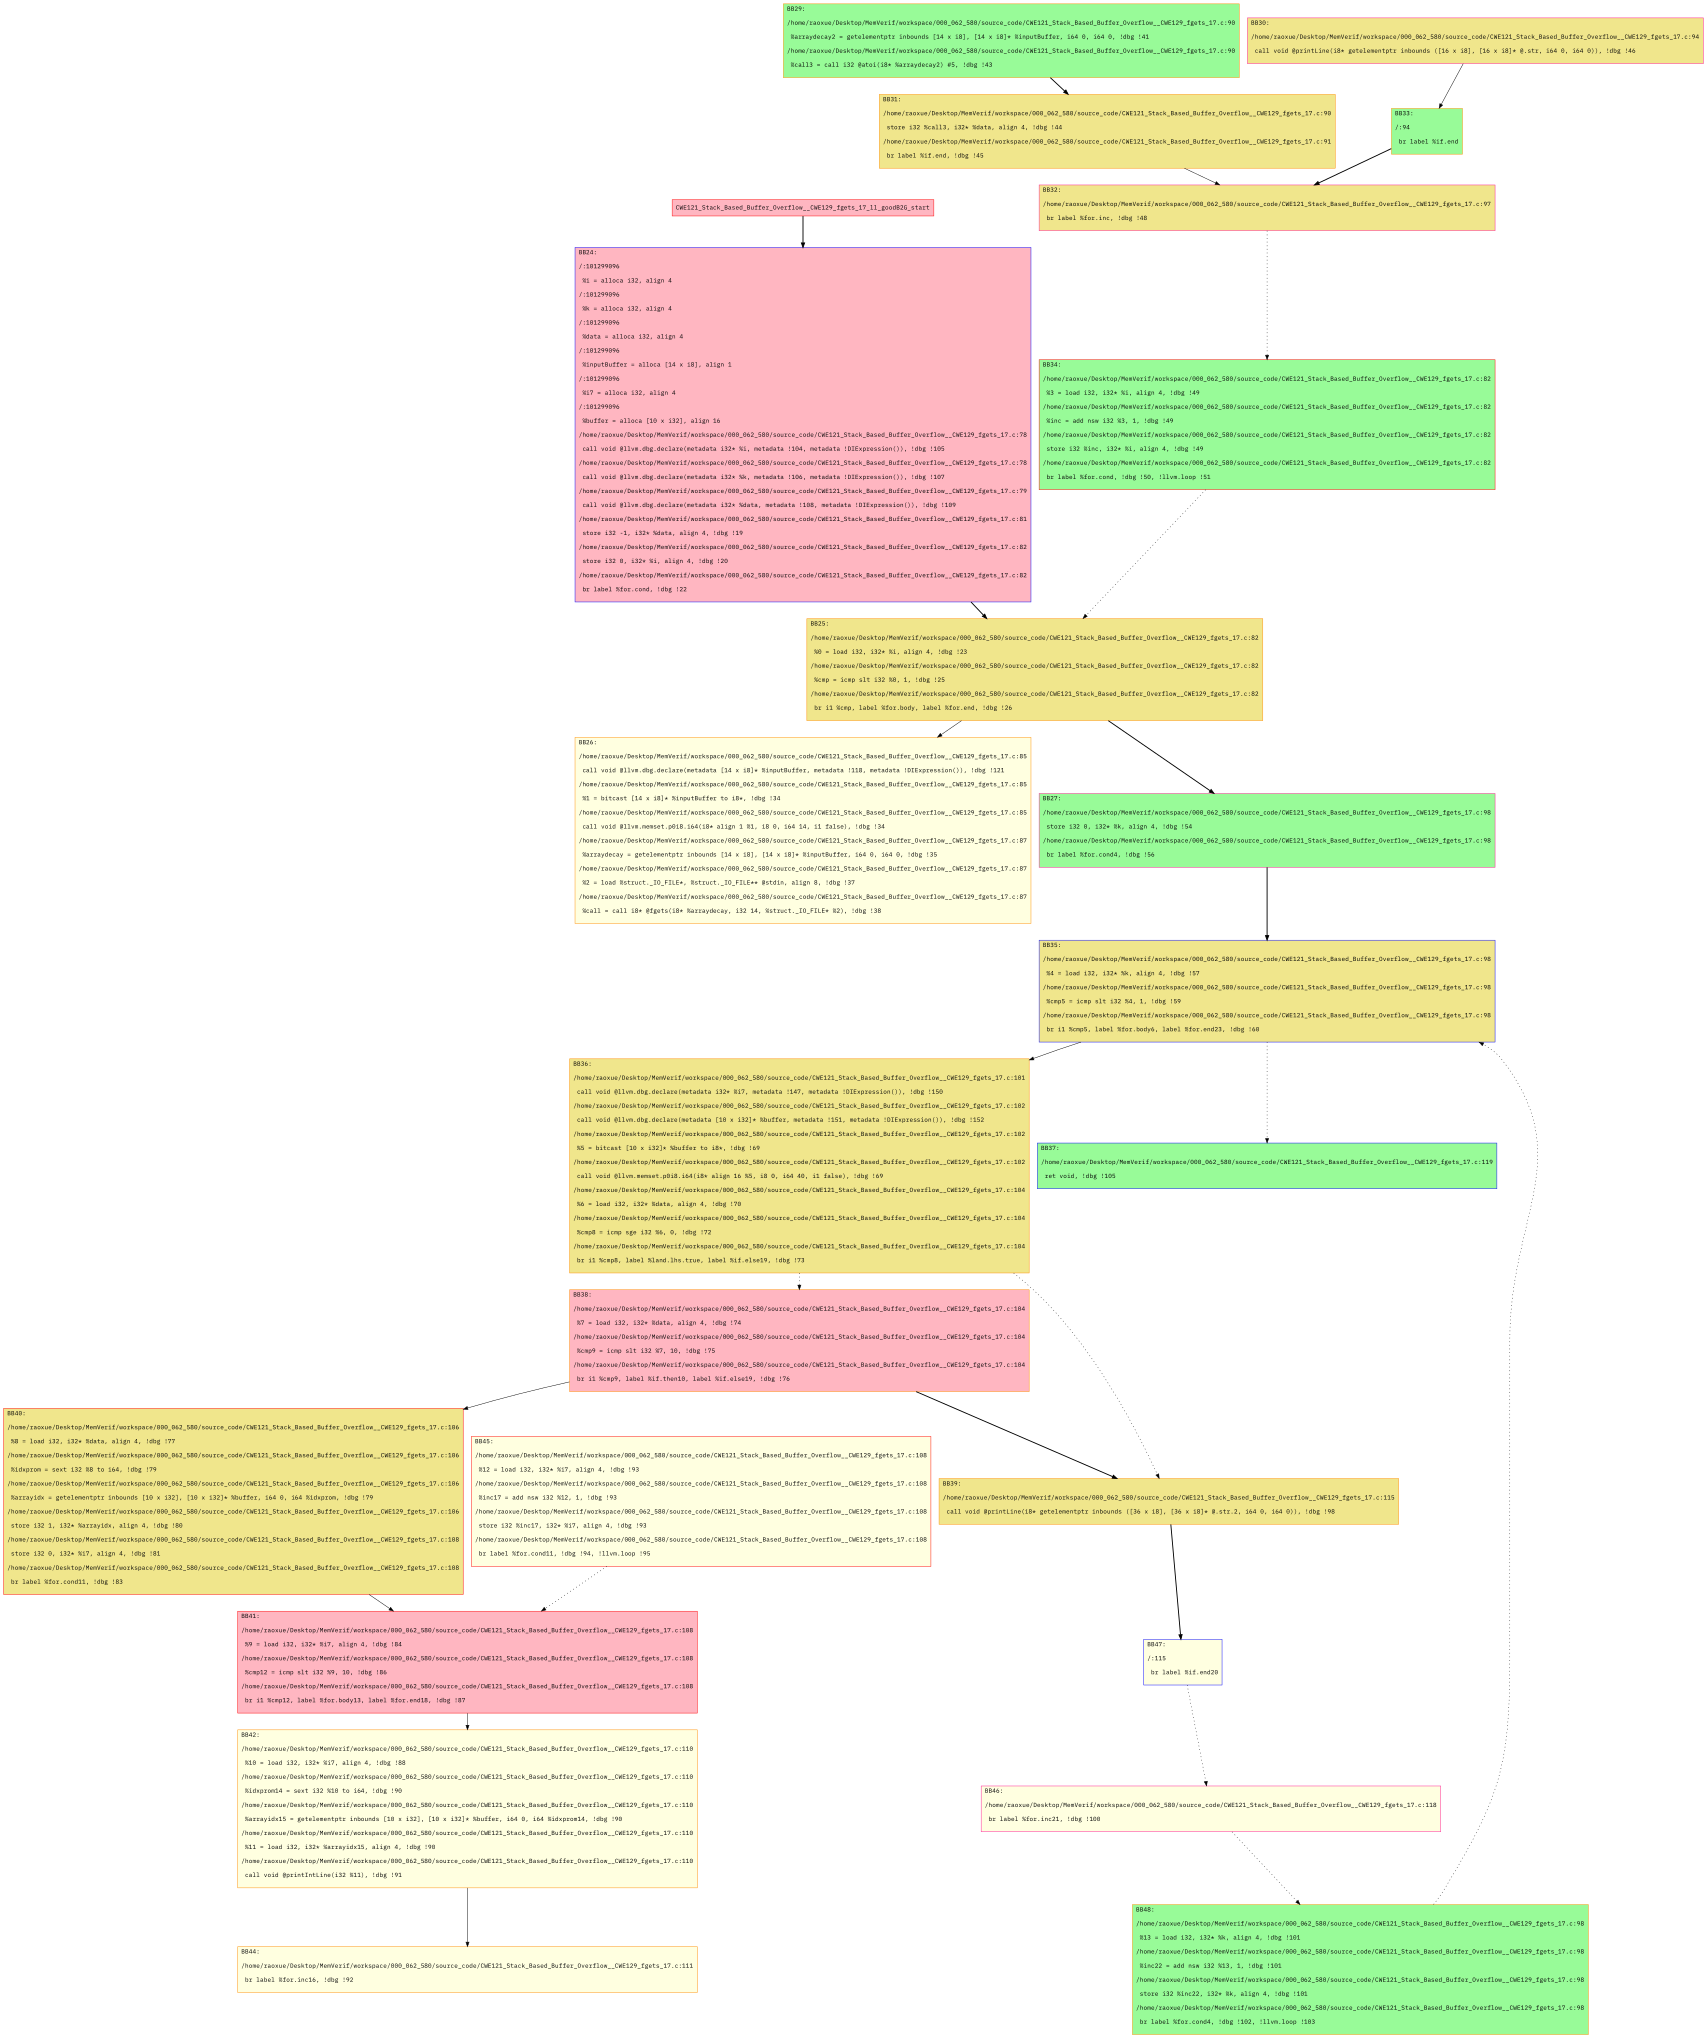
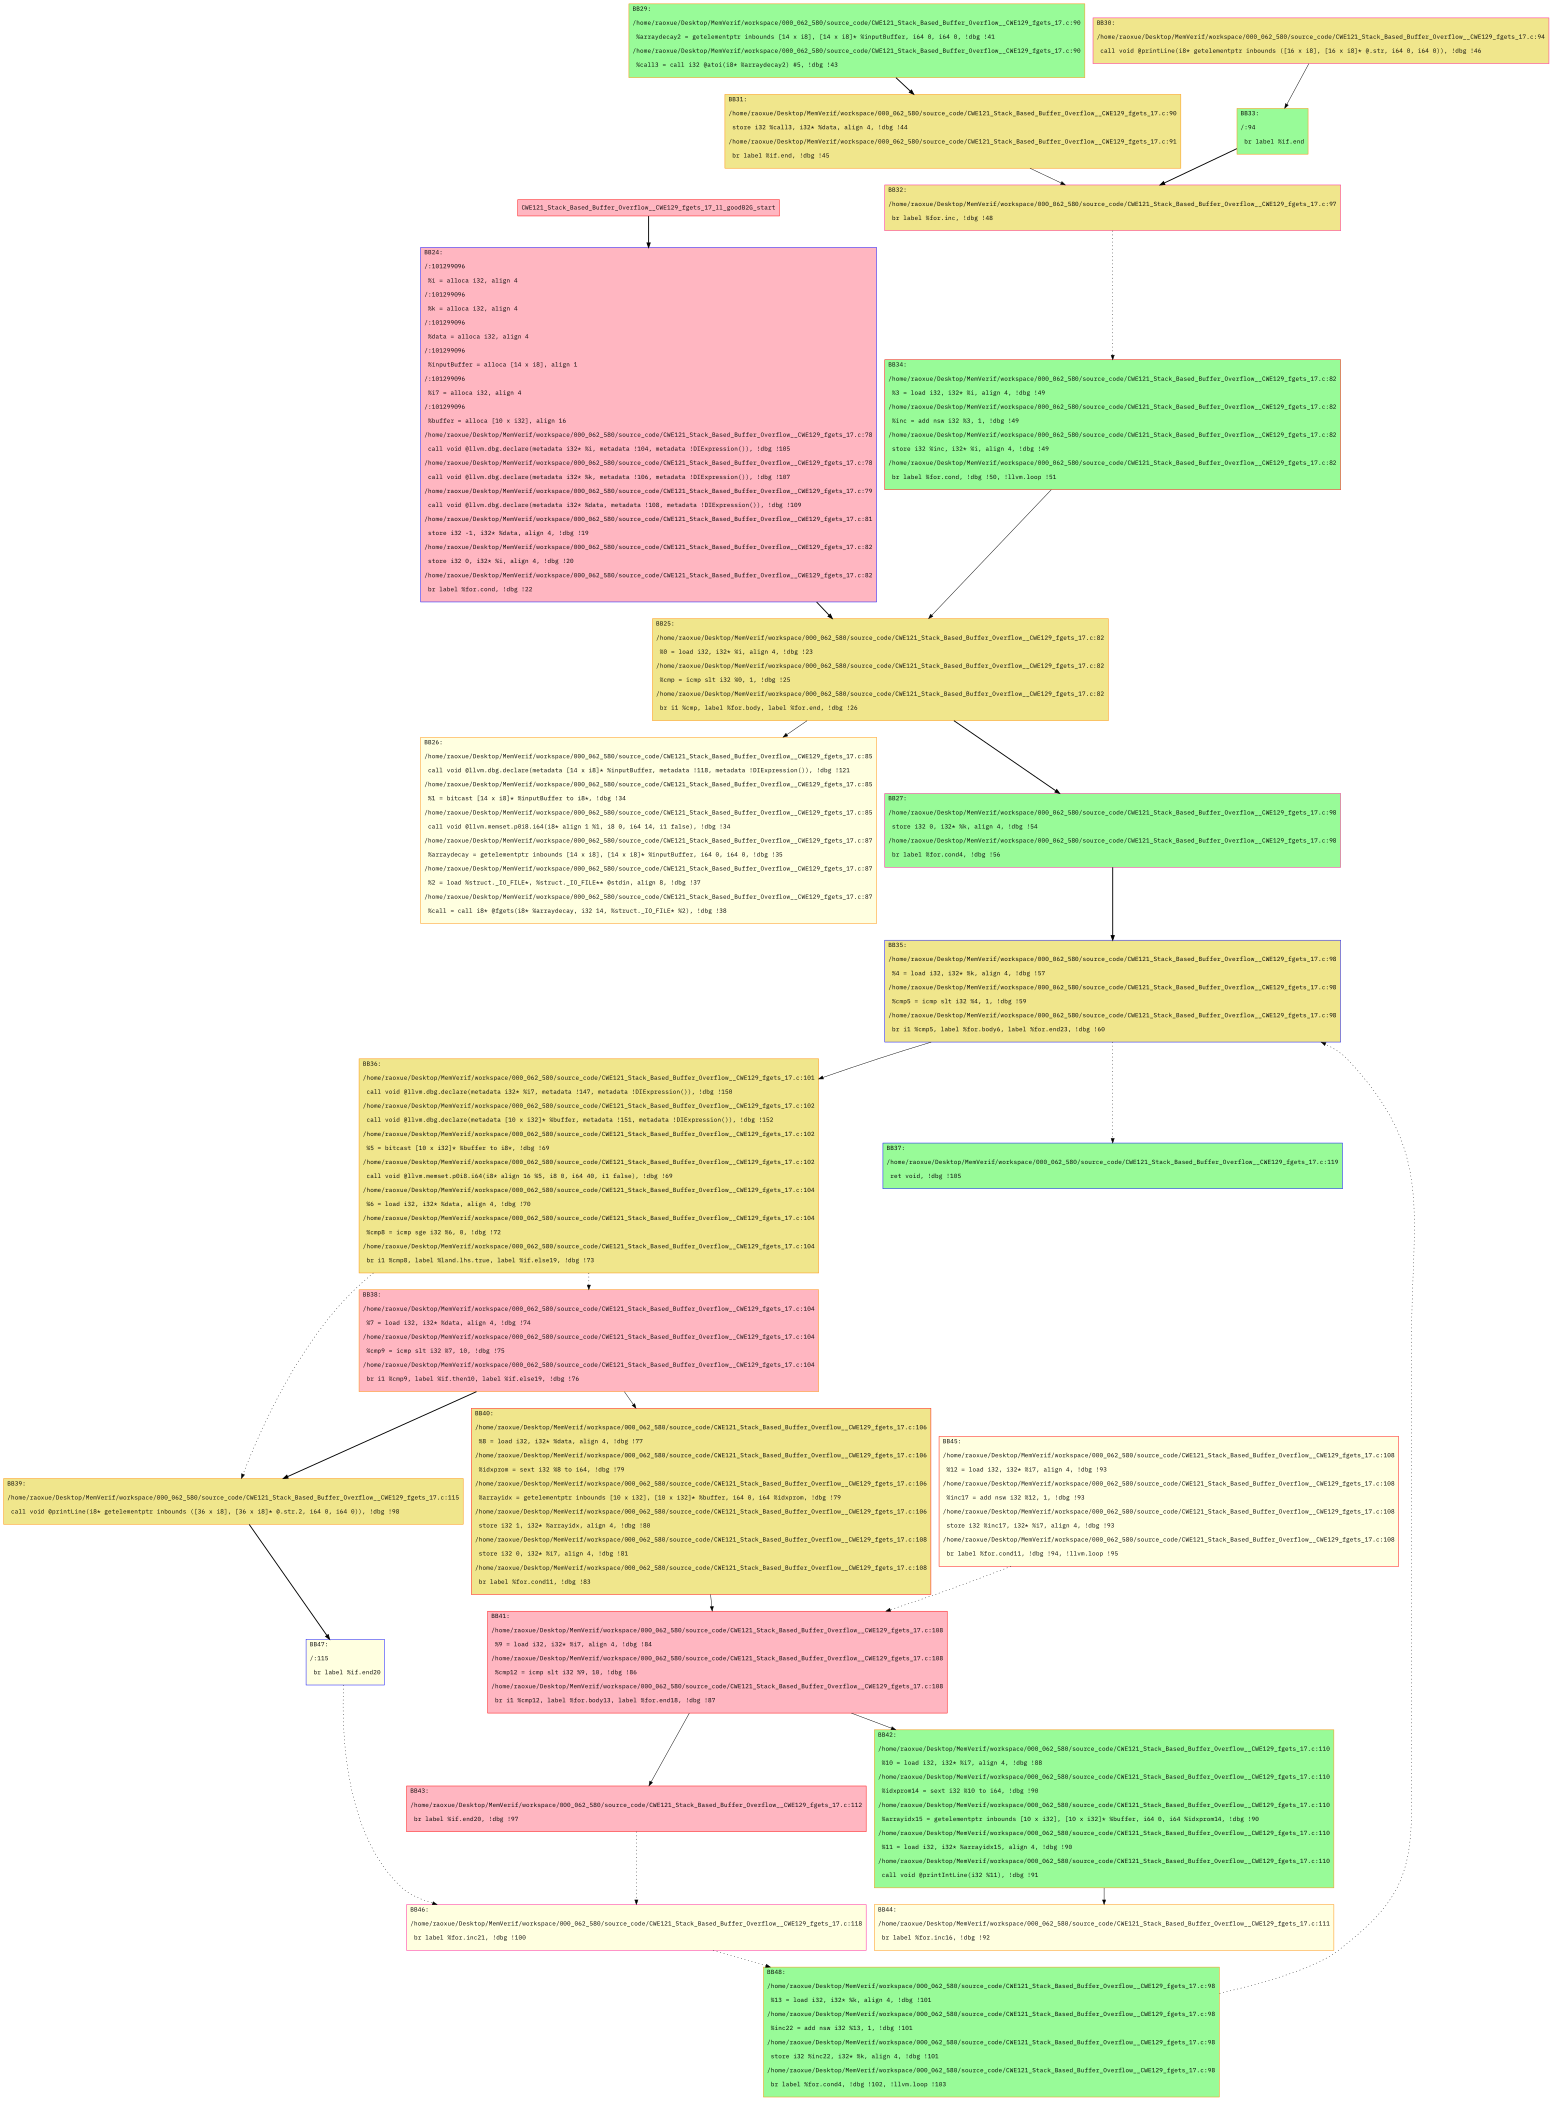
edge "BB34:" -> "BB25:": style dotted -> solid
node "BB42:": fillcolor lightyellow -> palegreen
node "BB43:": added
